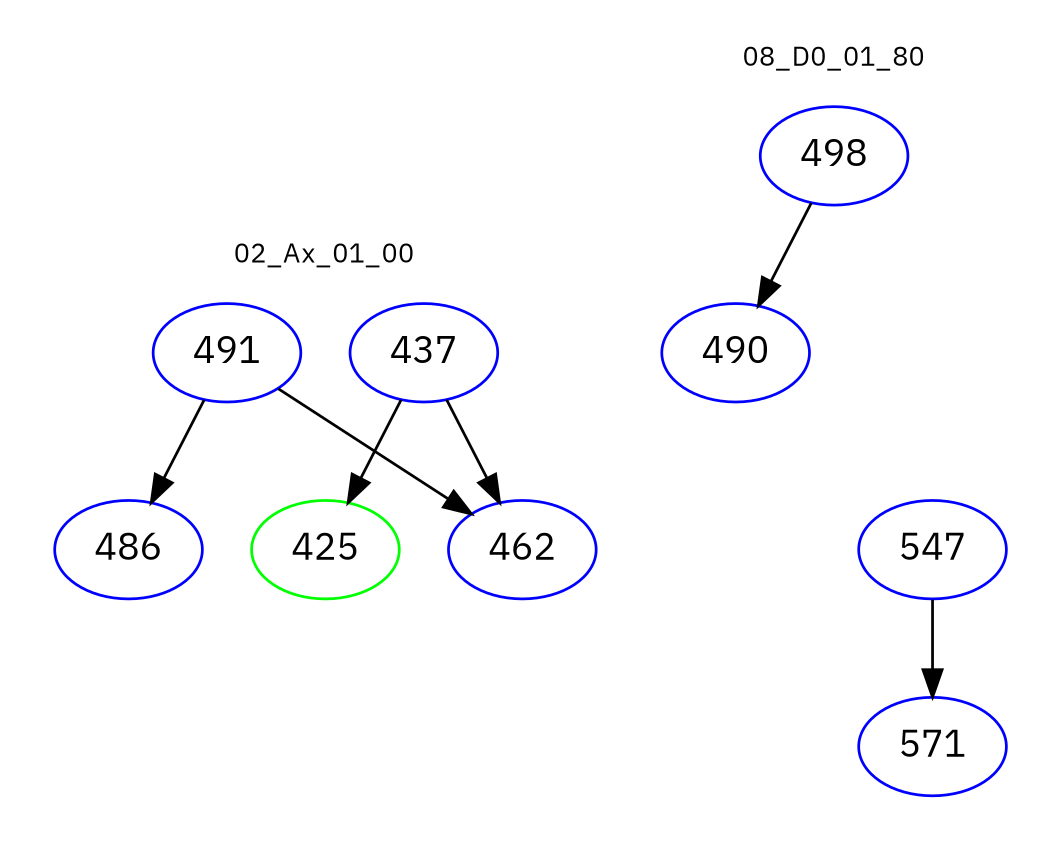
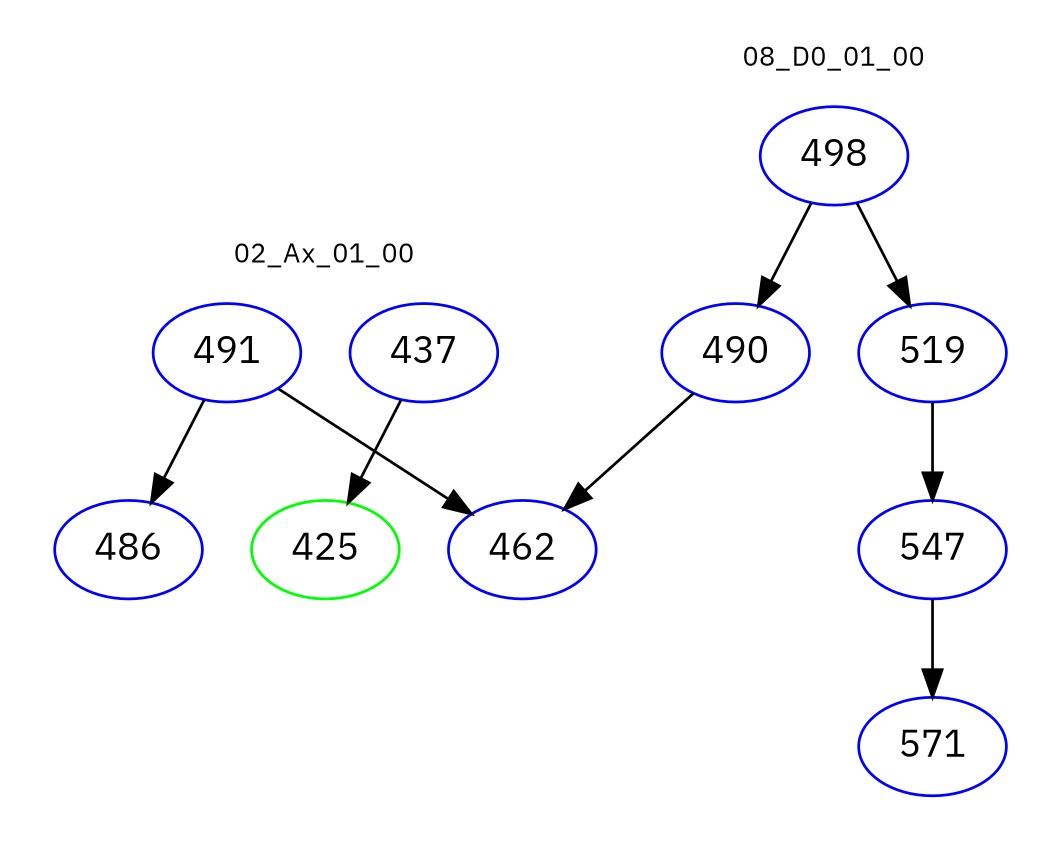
cluster "08_D0_01_80": label "08_D0_01_80" -> "08_D0_01_00"
node "519": added
edge "437" -> "462": now "490" -> "462"
